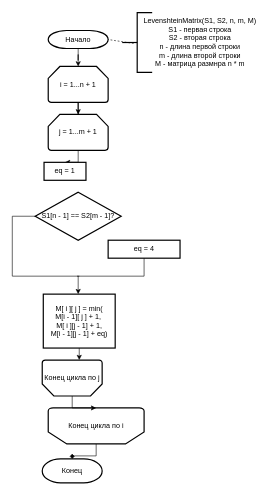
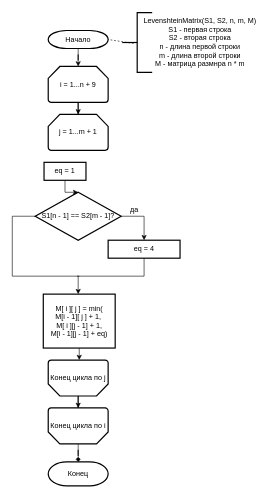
node "i = 1...n + 1": label "i = 1...n + 1" -> "i = 1...n + 9"
edge "j = 1...m + 1" -> "eq = 1": removed
edge "eq = 1" -> "S1[n - 1] == S2[m - 1]?": added
node "да": added
edge "S1[n - 1] == S2[m - 1]?" -> "eq = 4": added
node "Конец цикла по j": moved (72, 378) -> (78, 378)
node "Конец цикла по i": size 96x36 -> 60x36
node "Конец": moved (72, 471) -> (78, 474)
